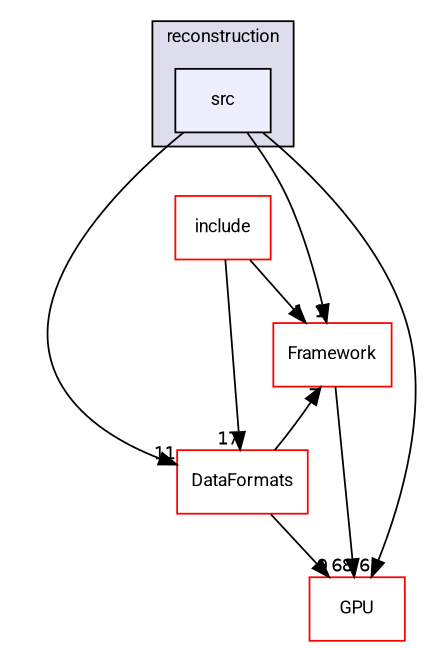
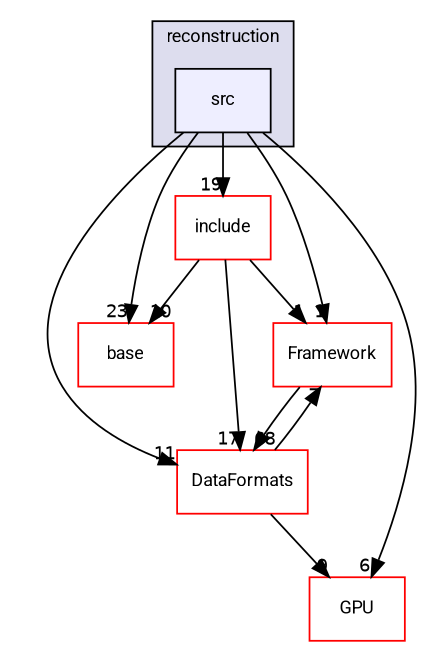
edge "src" -> "include": added
node "base": added
edge "Framework" -> "GPU": now "Framework" -> "DataFormats"
